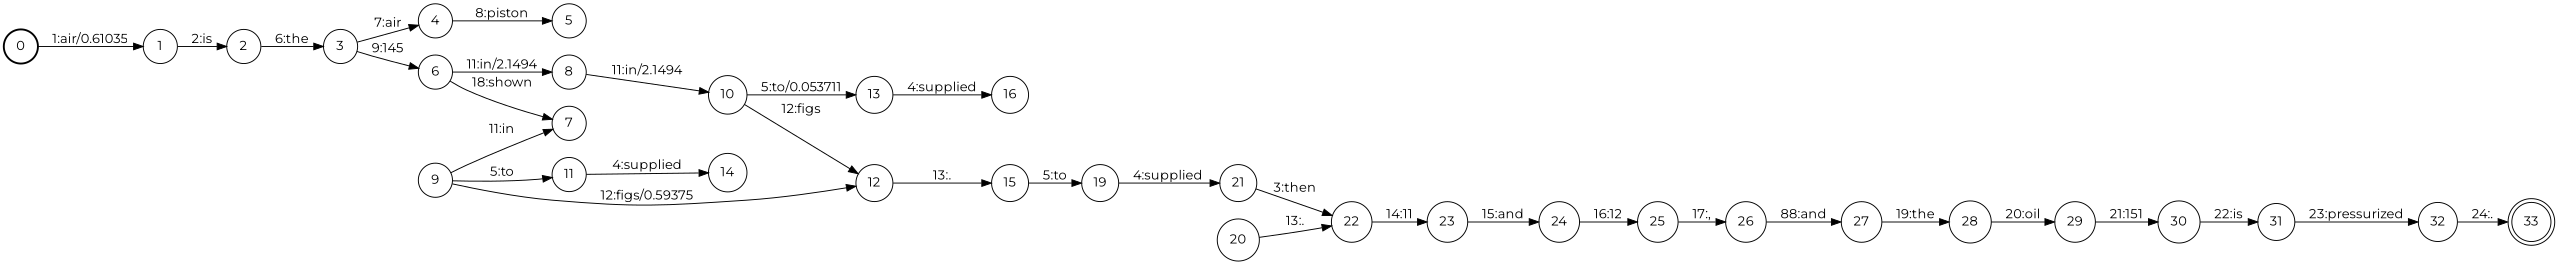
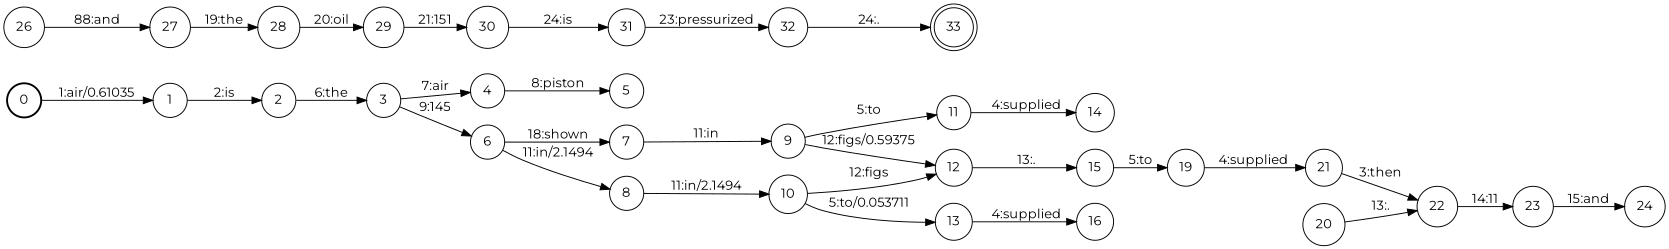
edge "9" -> "7": reversed
edge "30" -> "31": label "22:is" -> "24:is"
node "25": removed
